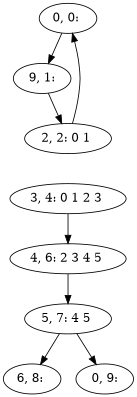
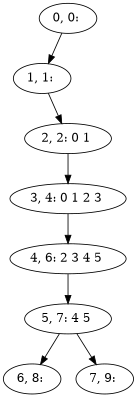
node "9, 1:": label "9, 1:" -> "1, 1:"
edge "2, 2: 0 1" -> "0, 0:": now "2, 2: 0 1" -> "3, 4: 0 1 2 3"
node "0, 9:": label "0, 9:" -> "7, 9:"
